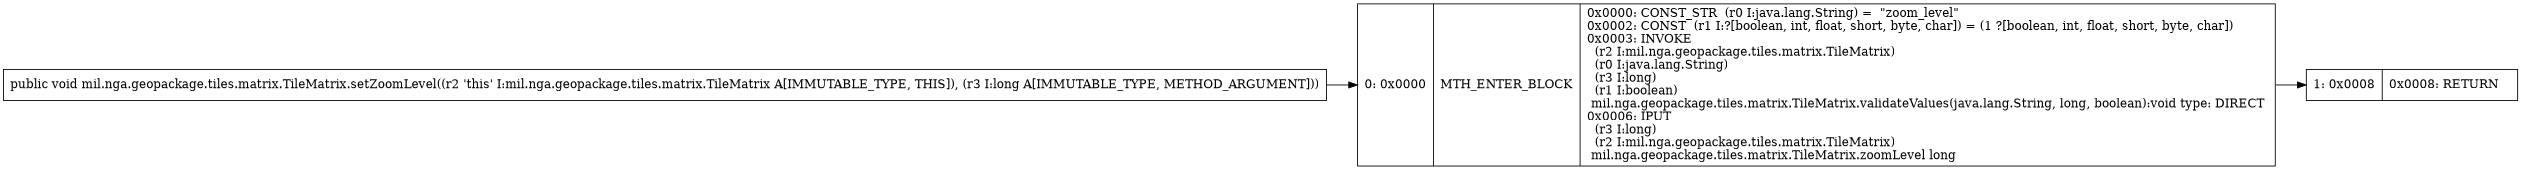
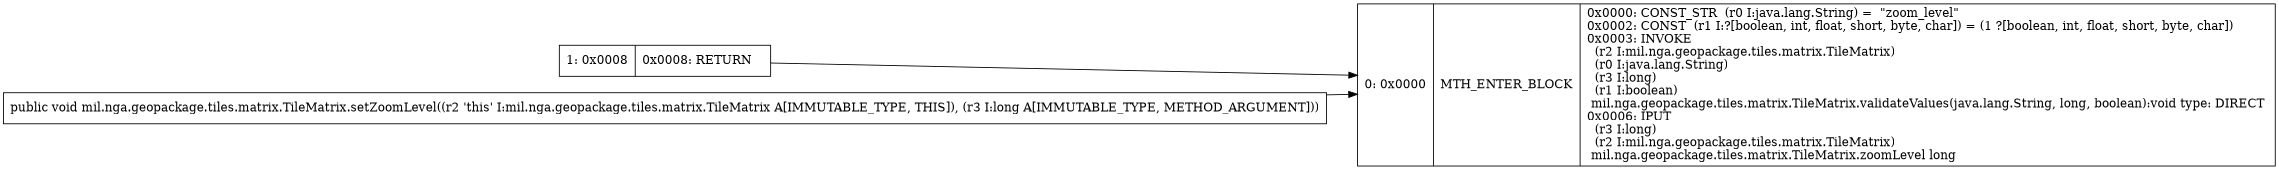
edge "0: 0x0000" -> "1: 0x0008": reversed
